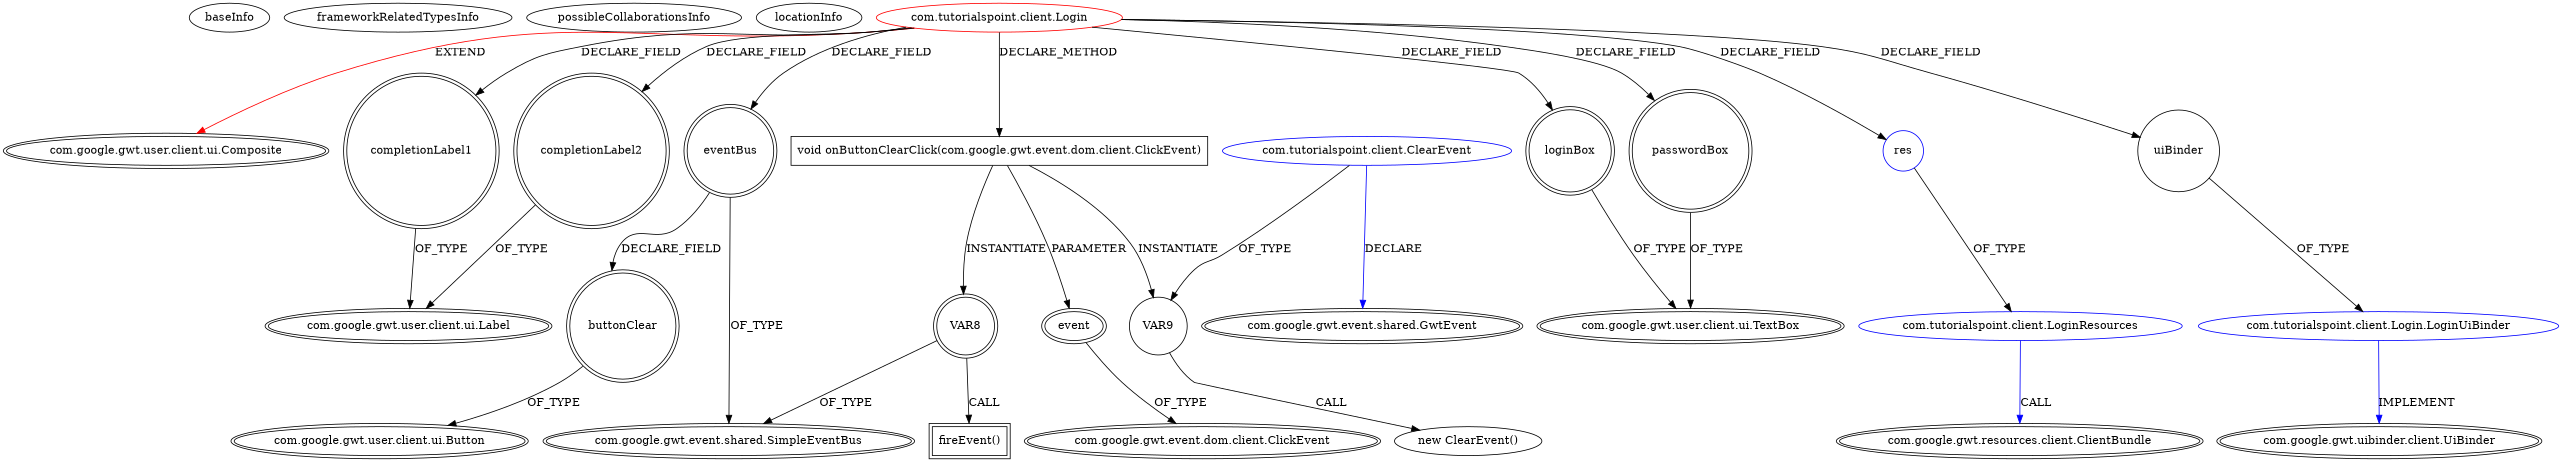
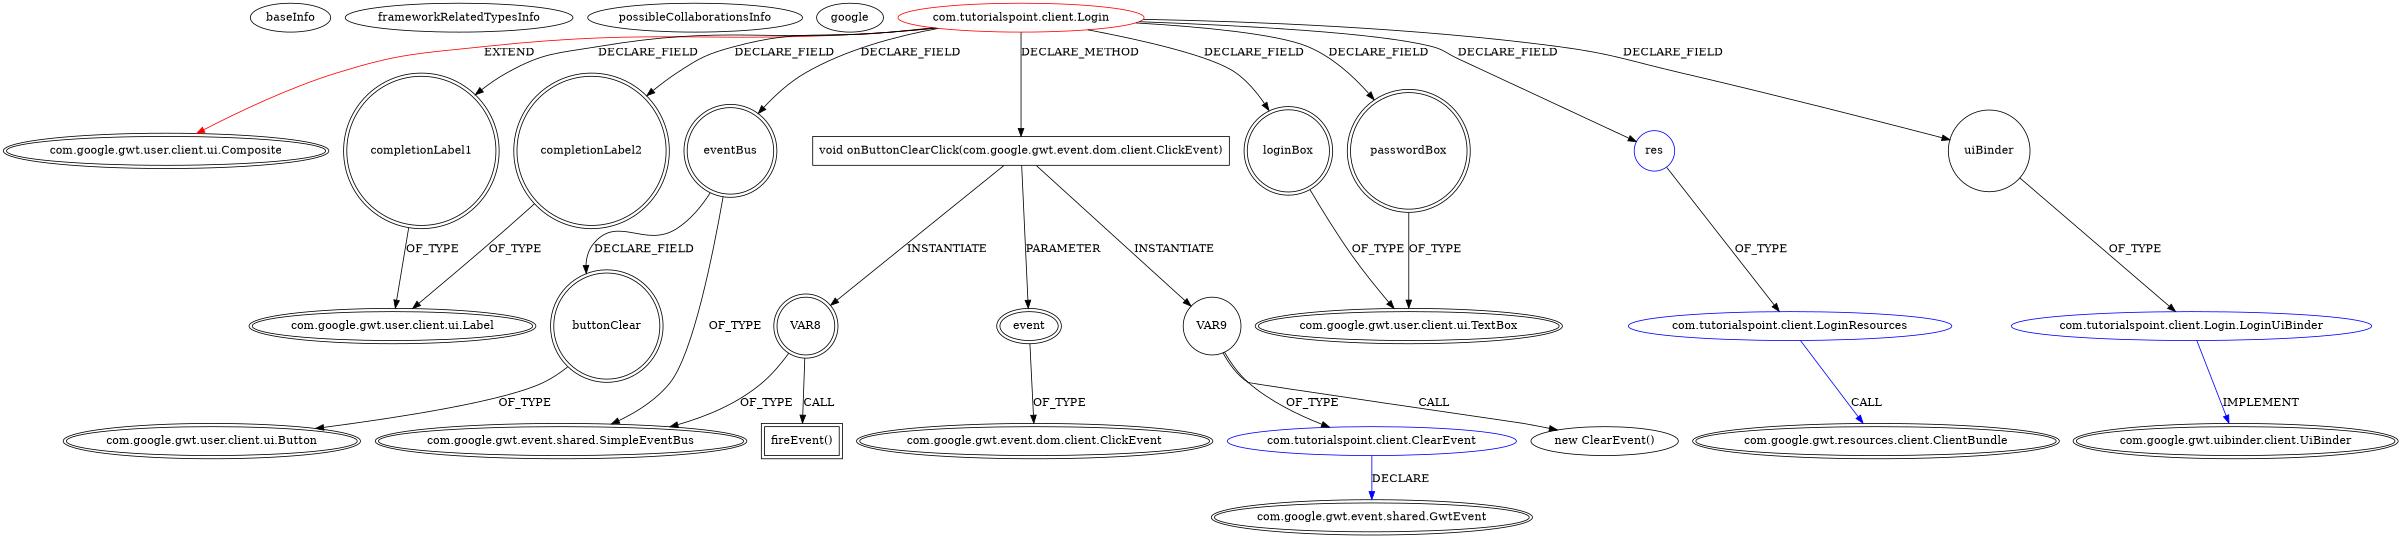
node "locationInfo": label "locationInfo" -> "google"
edge "com.tutorialspoint.client.ClearEvent" -> "VAR9": reversed
